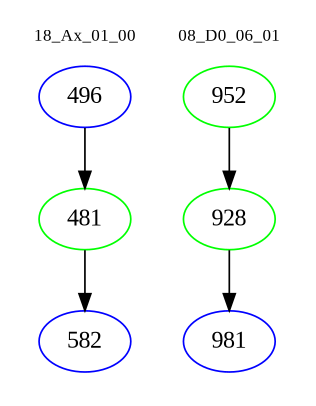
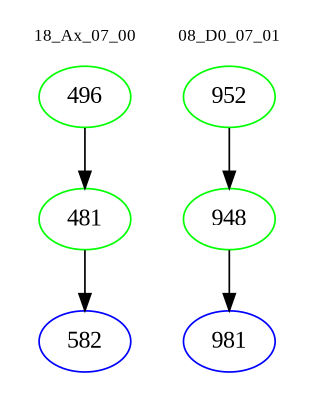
cluster "18_Ax_01_00": label "18_Ax_01_00" -> "18_Ax_07_00"
cluster "08_D0_06_01": label "08_D0_06_01" -> "08_D0_07_01"
node "496": color blue -> green
node "928": label "928" -> "948"
